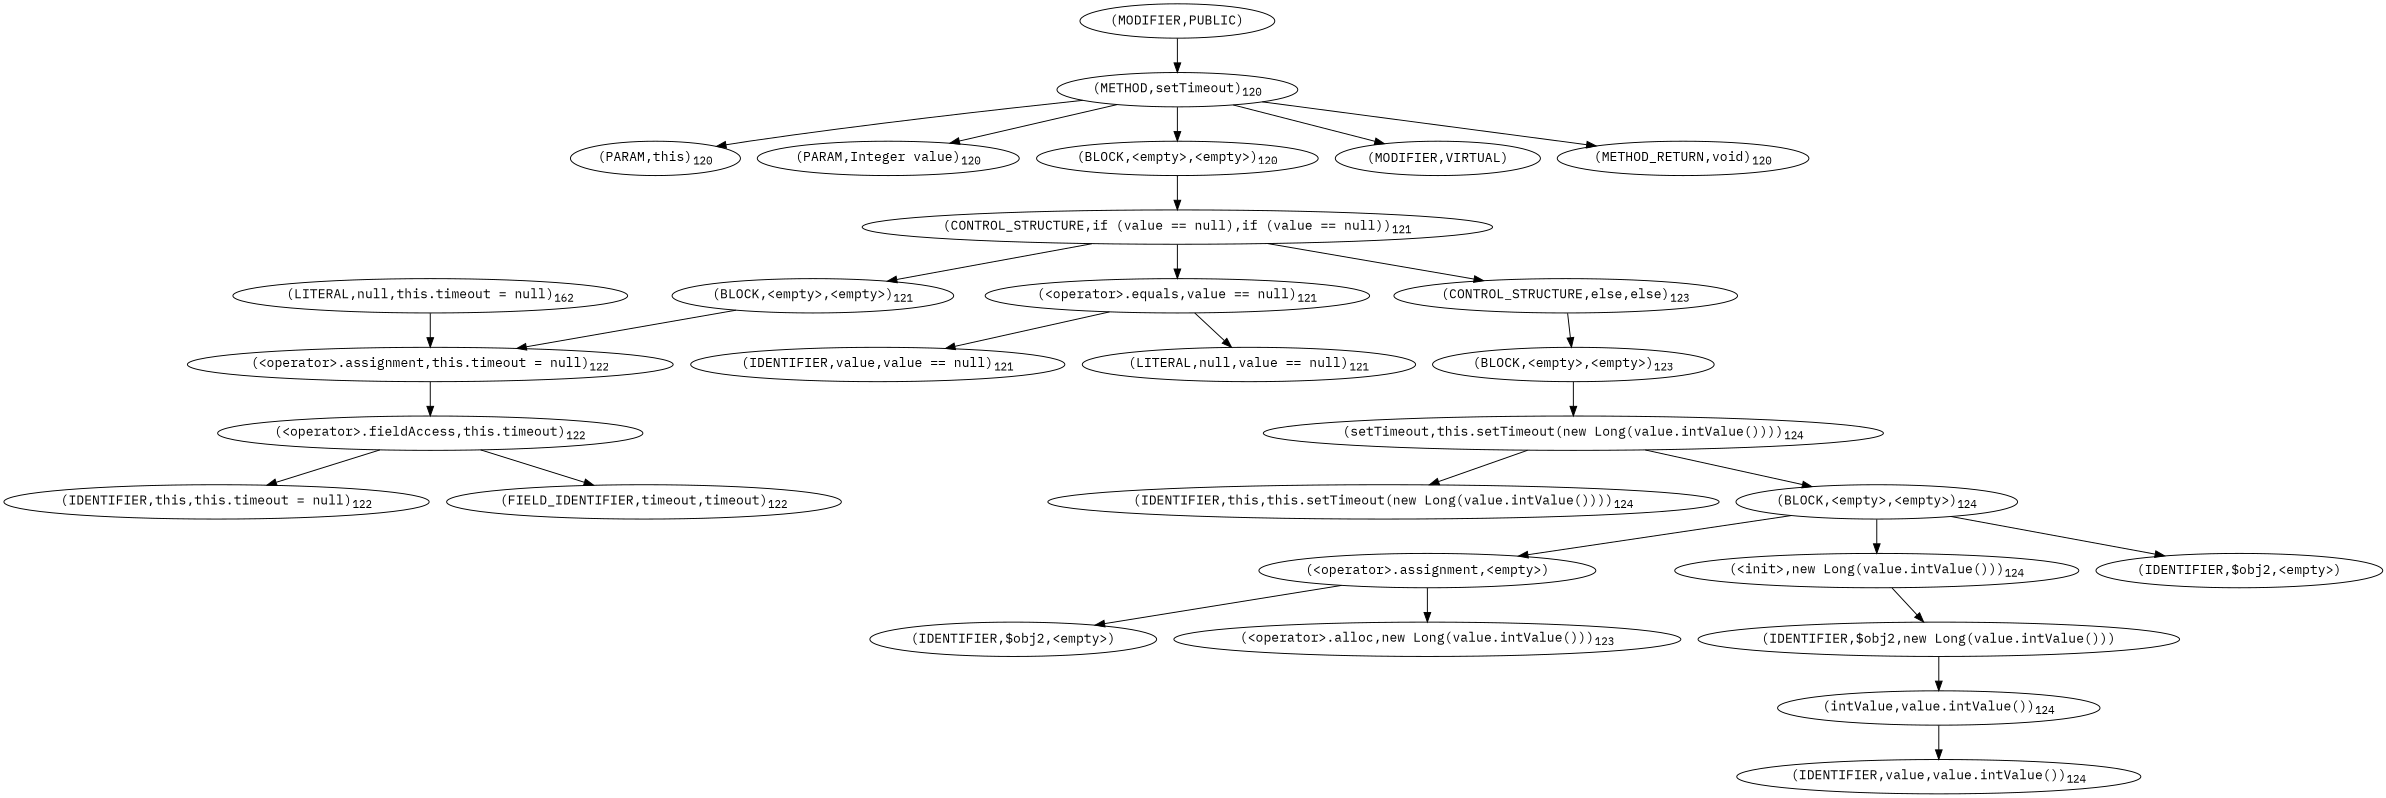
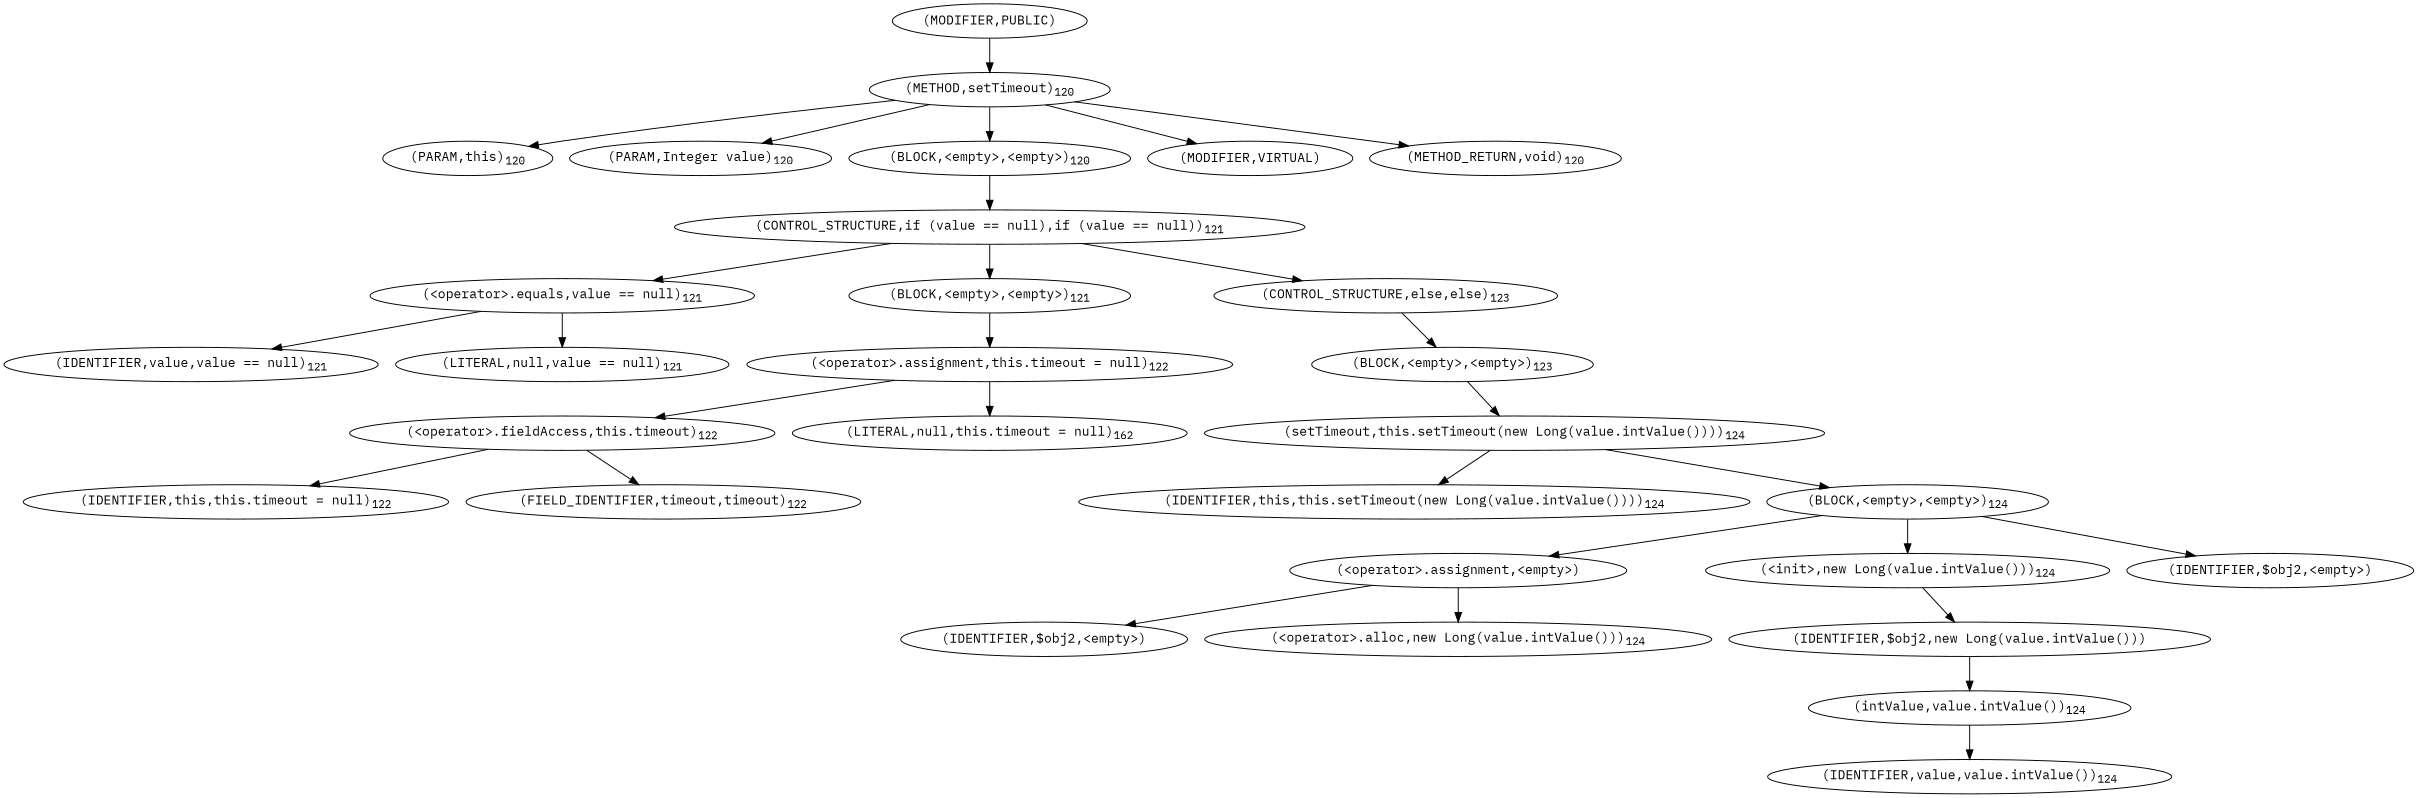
edge "(LITERAL,null,this.timeout = null)" -> "(<operator>.assignment,this.timeout = null)": reversed
node "(<operator>.alloc,new Long(value.intValue()))": text "123" -> "124"
